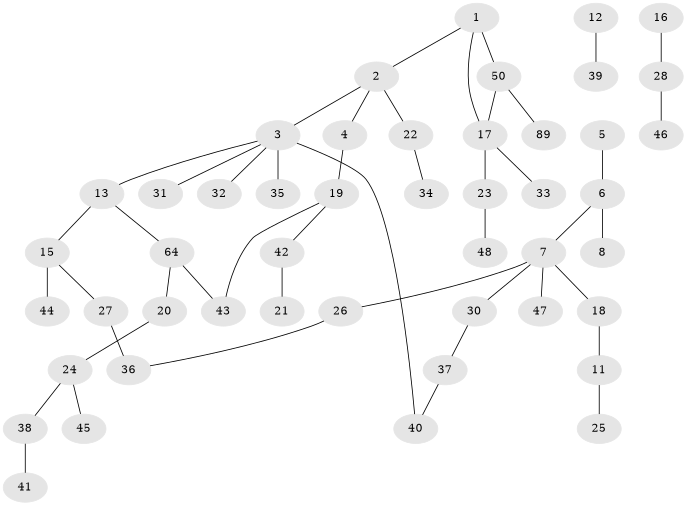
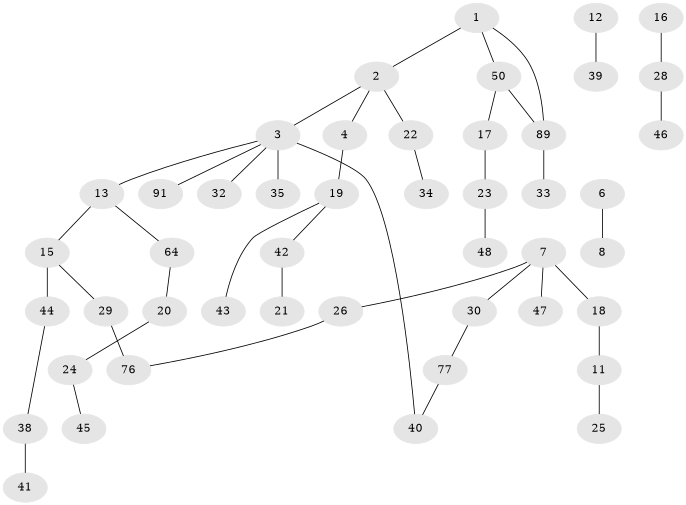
edge "1" -- "17": now "1" -- "89"
node "5": removed
edge "17" -- "33": now "89" -- "33"
node "31": label "31" -> "91"
edge "6" -- "7": removed
edge "64" -- "43": removed
node "27": label "27" -> "29"
node "36": label "36" -> "76"
node "37": label "37" -> "77"
edge "24" -- "38": now "44" -- "38"
